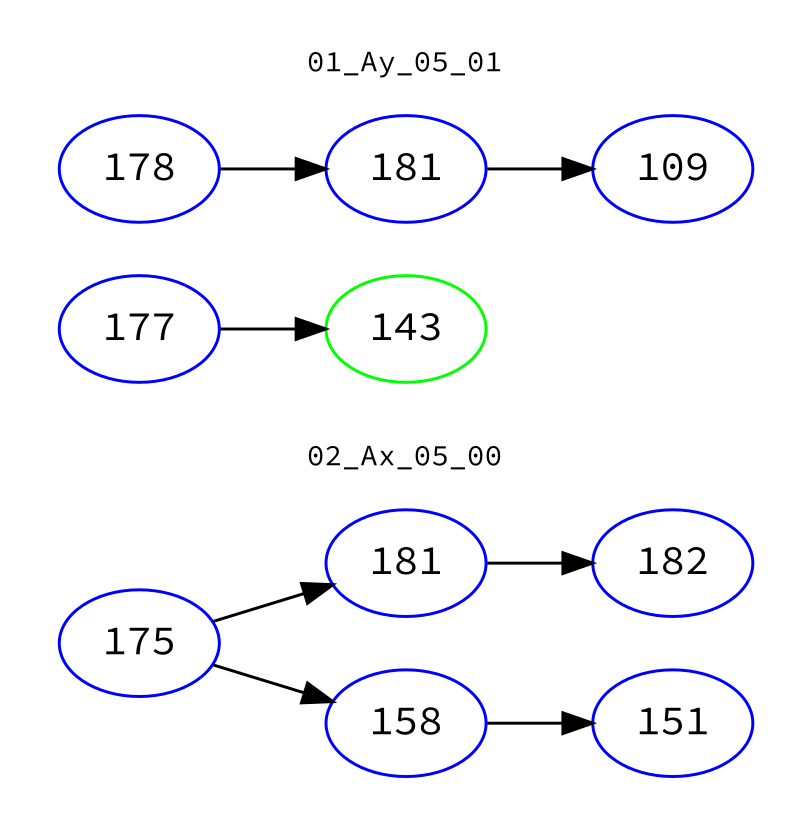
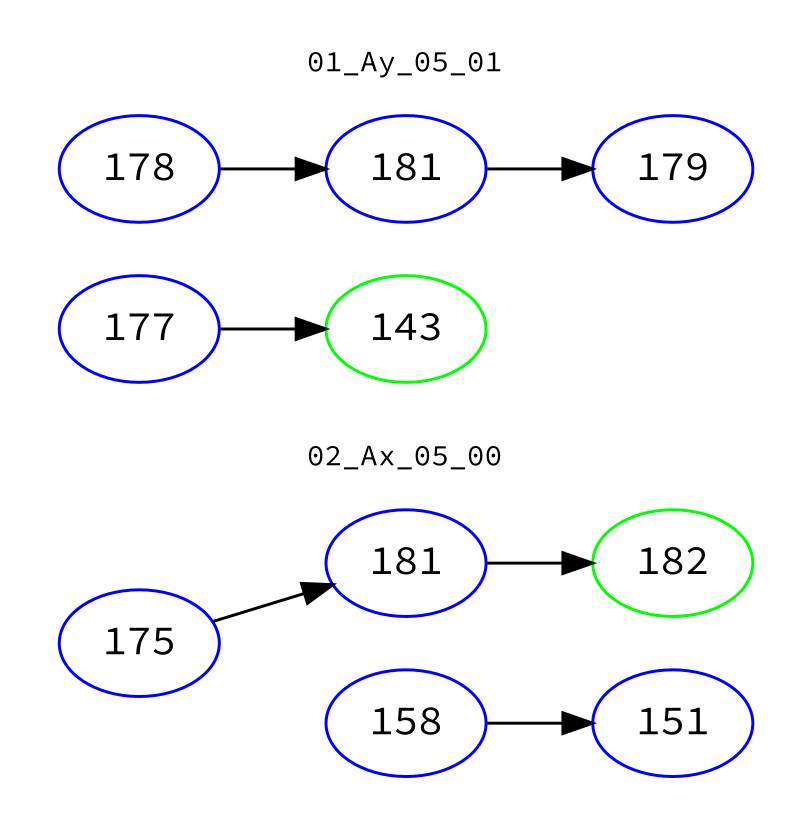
node "109": label "109" -> "179"
node "182": color blue -> green
edge "175" -> "158": removed
